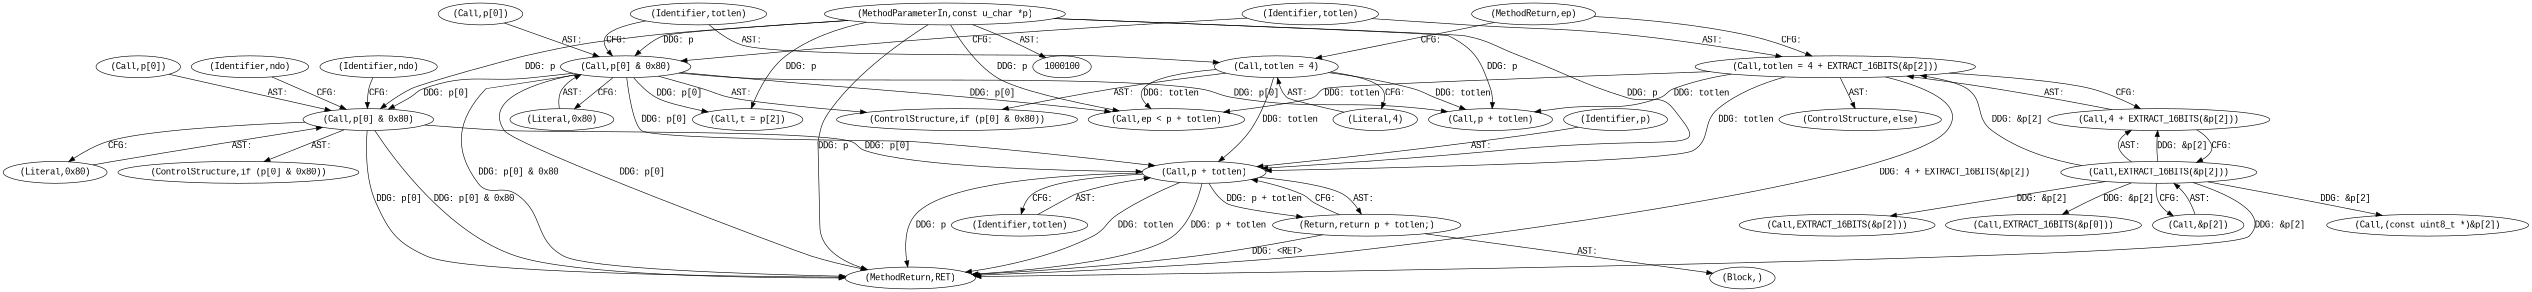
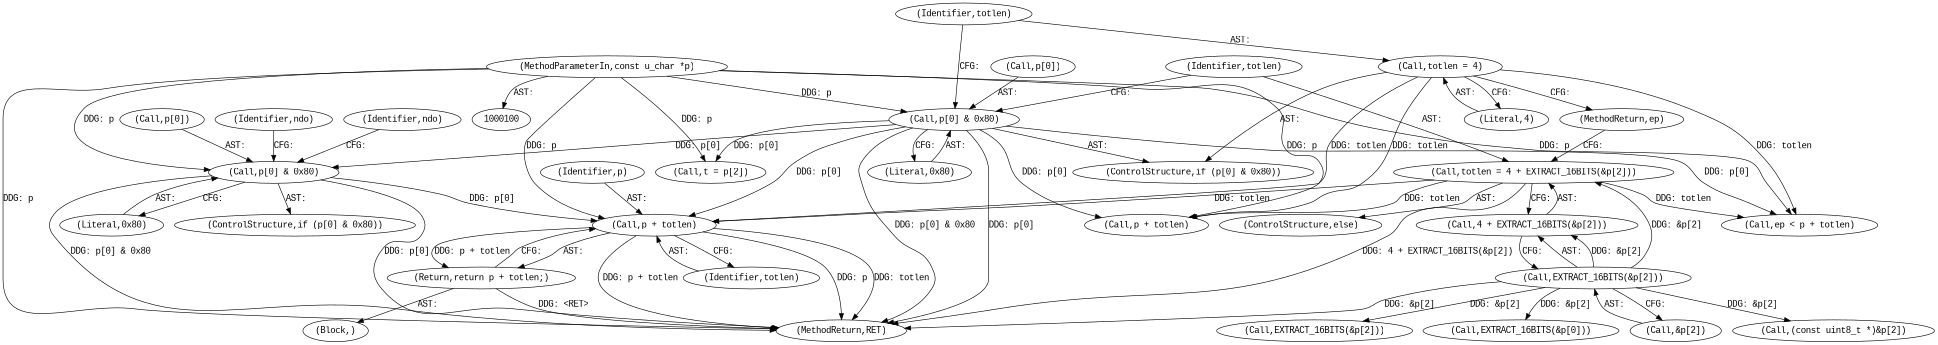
edge "(MethodReturn,ep)" -> "(Call,totlen = 4)": reversed
